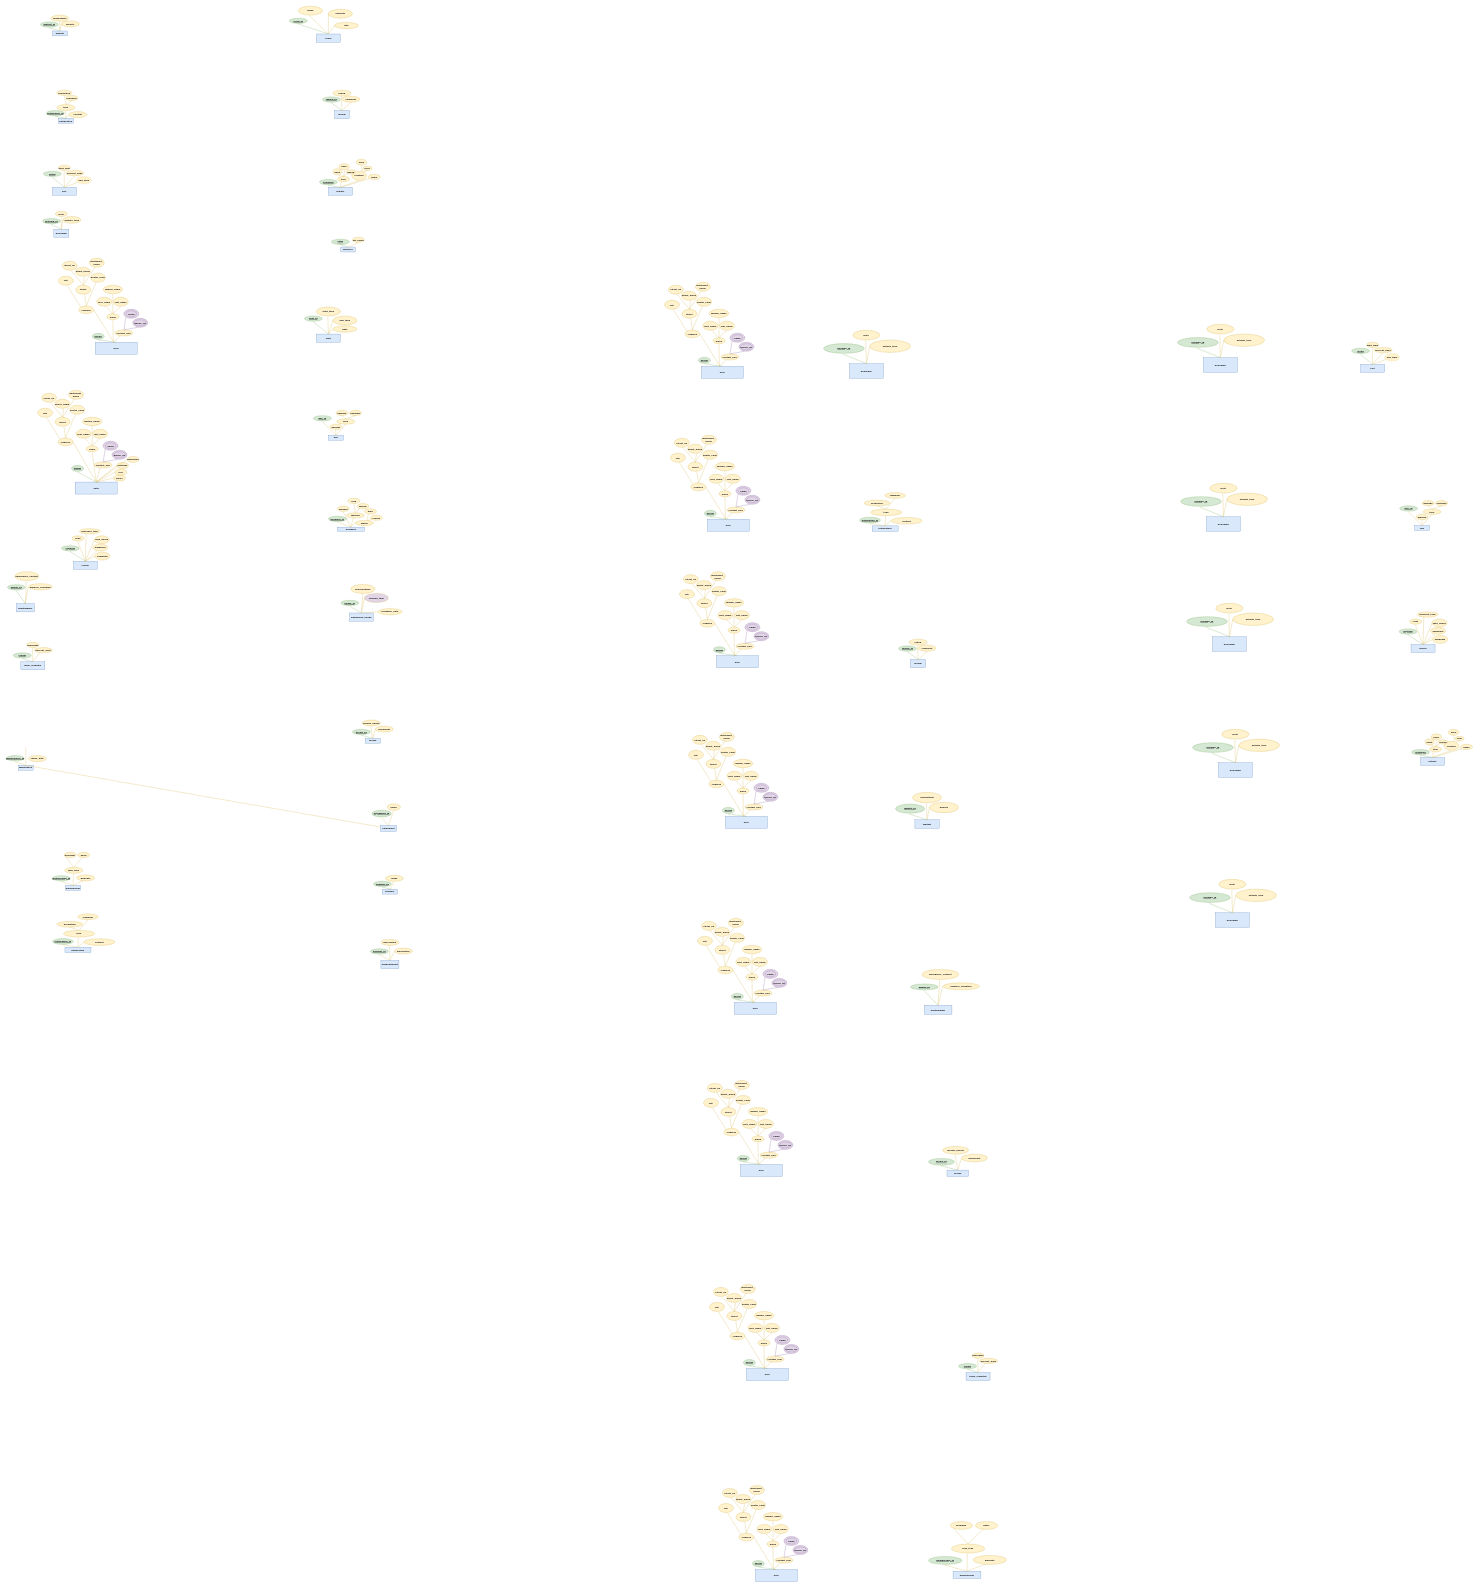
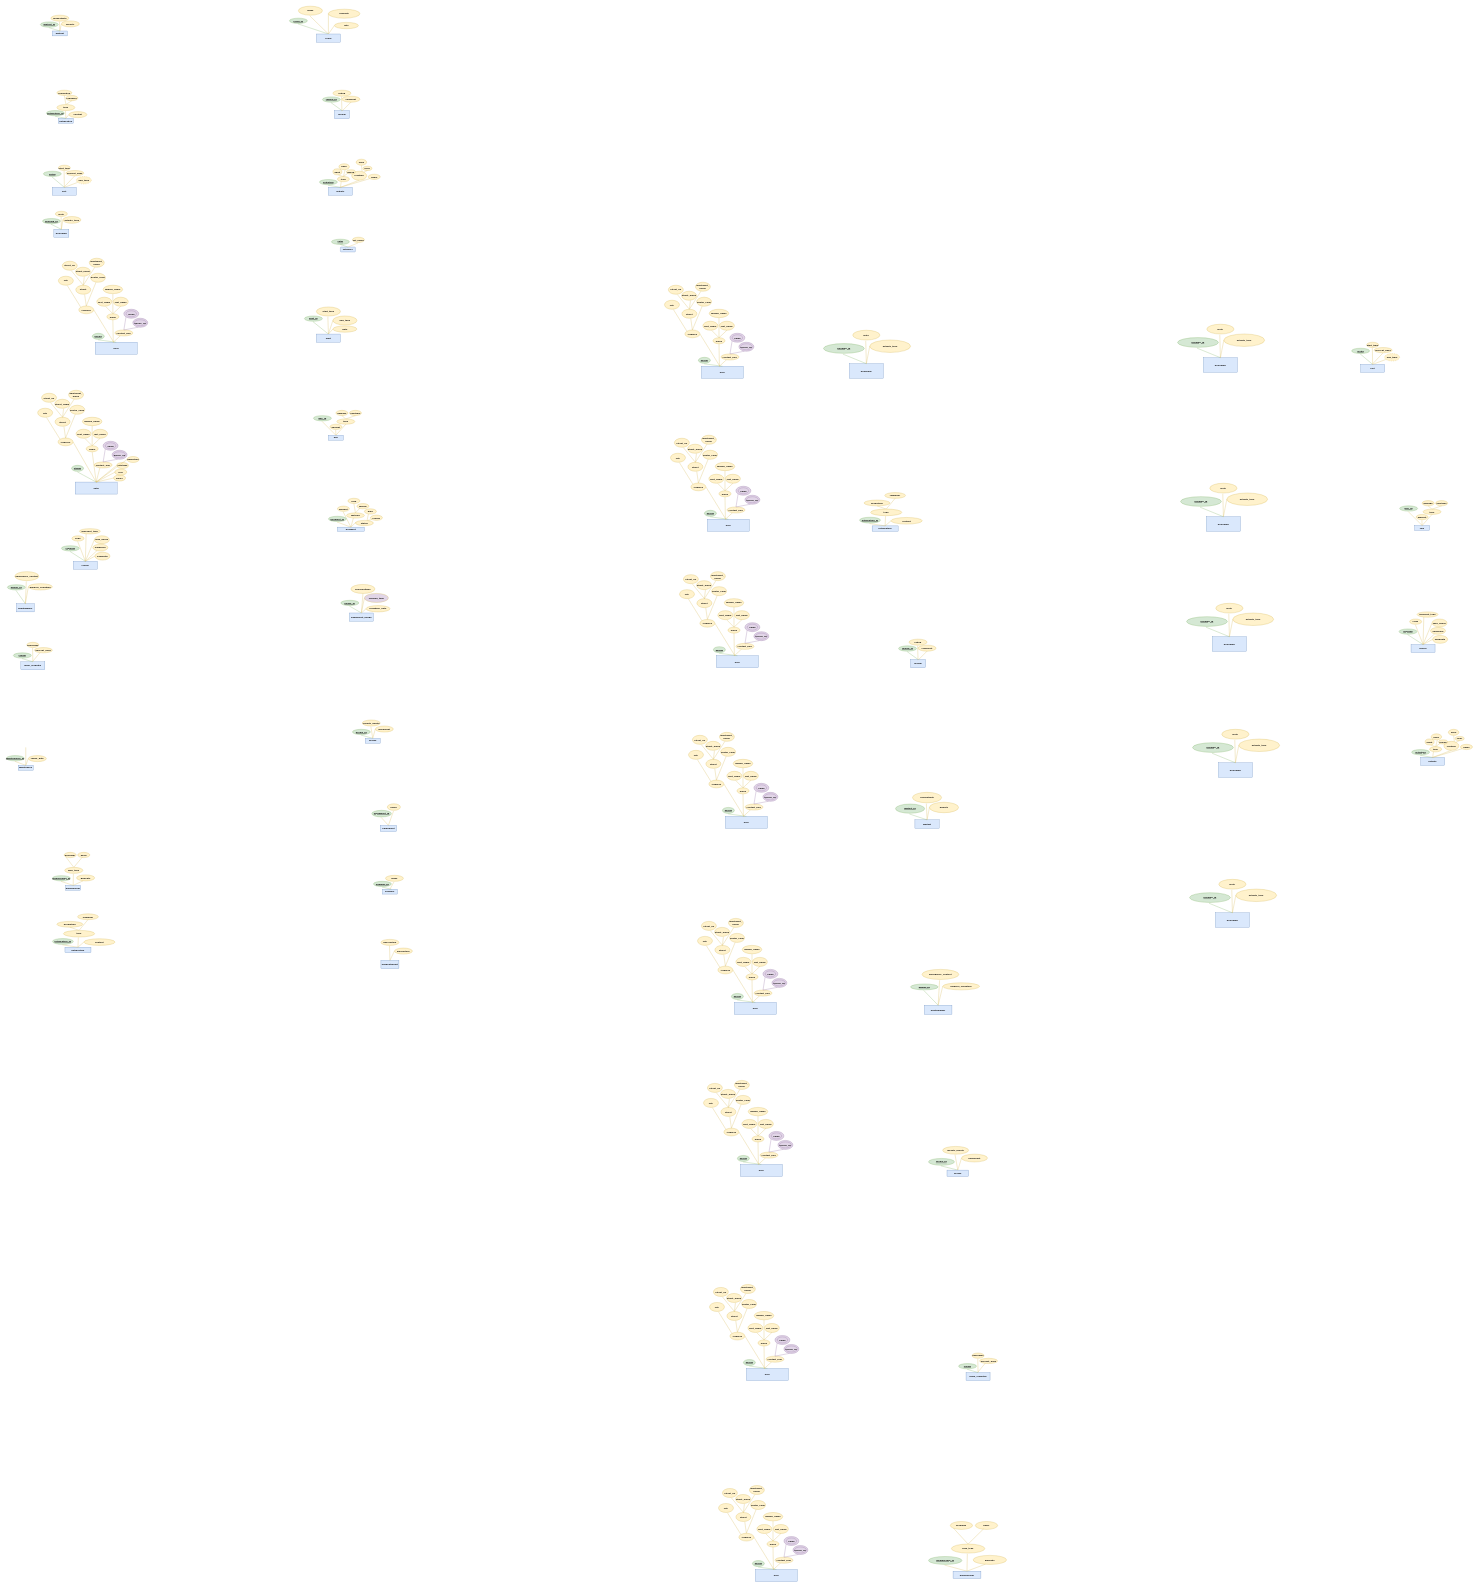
node "capacity": size 24x9 -> 32x9
node "condition_note": moved (390, 612) -> (378, 609)
edge "maintanace" -- "equipment": now "maintanace" -- "repair_date"
node "incident_id": removed
edge "incident_id" -- "incidentreport": removed
